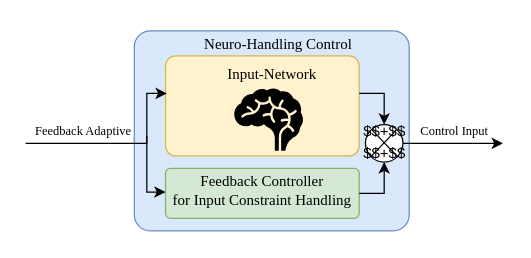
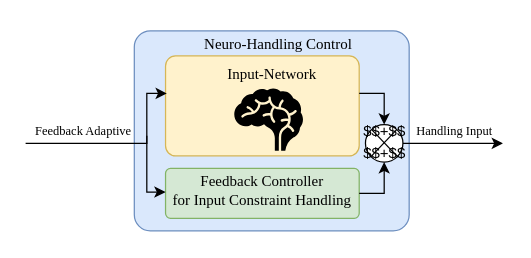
node "Control Input": label "Control Input" -> "Handling Input"
